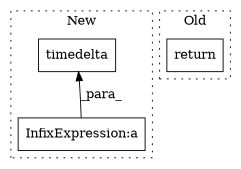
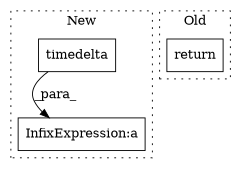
edge "InfixExpression:a" -> "timedelta": reversed
